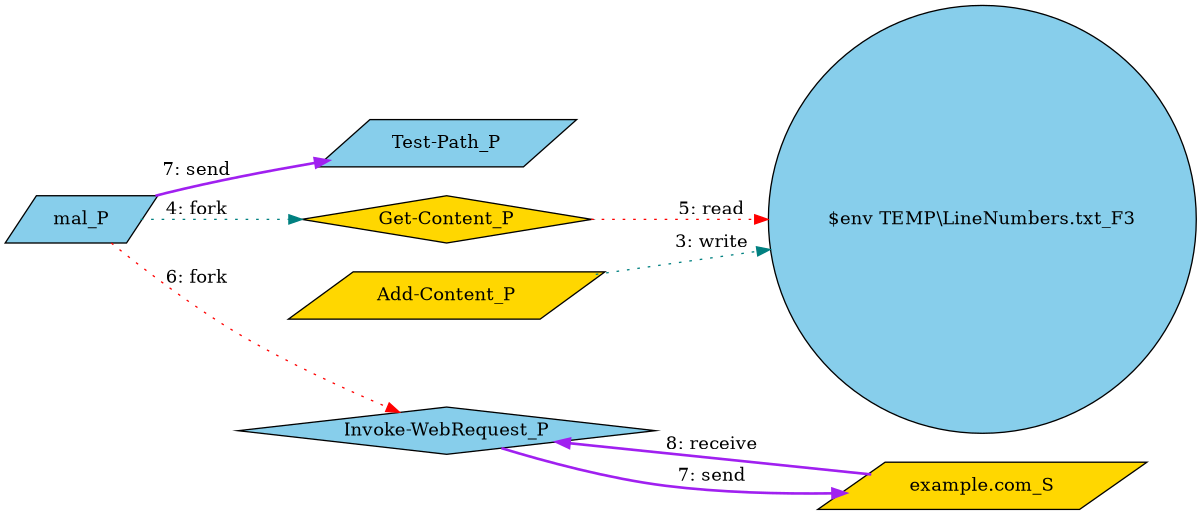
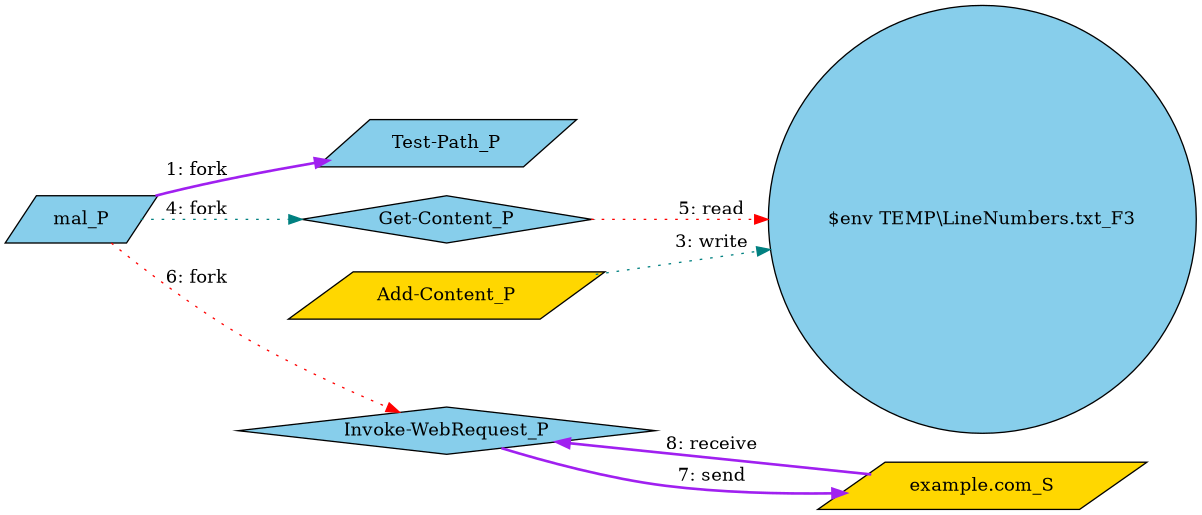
edge "mal_P" -> "Test-Path_P": label "7: send" -> "1: fork"
node "Get-Content_P": fillcolor gold -> skyblue
